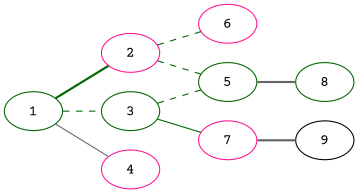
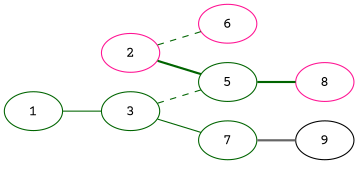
edge "2" -- "5": style dashed -> bold
edge "2" -- "1": removed
edge "5" -- "8": color gray40 -> darkgreen
node "8": color darkgreen -> deeppink
edge "1" -- "3": style dashed -> solid
node "7": color deeppink -> darkgreen
node "4": removed
